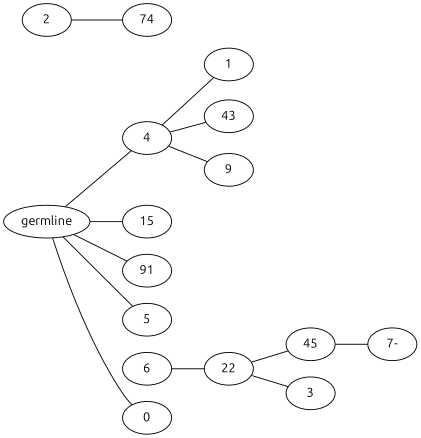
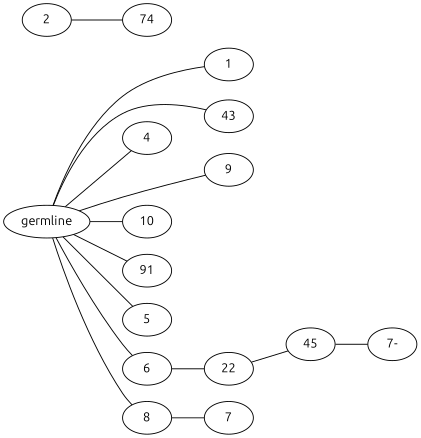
edge "1" -- "4": now "1" -- "germline"
edge "43" -- "4": now "43" -- "germline"
edge "4" -- "9": now "germline" -- "9"
node "15": label "15" -> "10"
edge "germline" -- "6": added
node "3": removed
node "0": label "0" -> "8"
node "7": added
